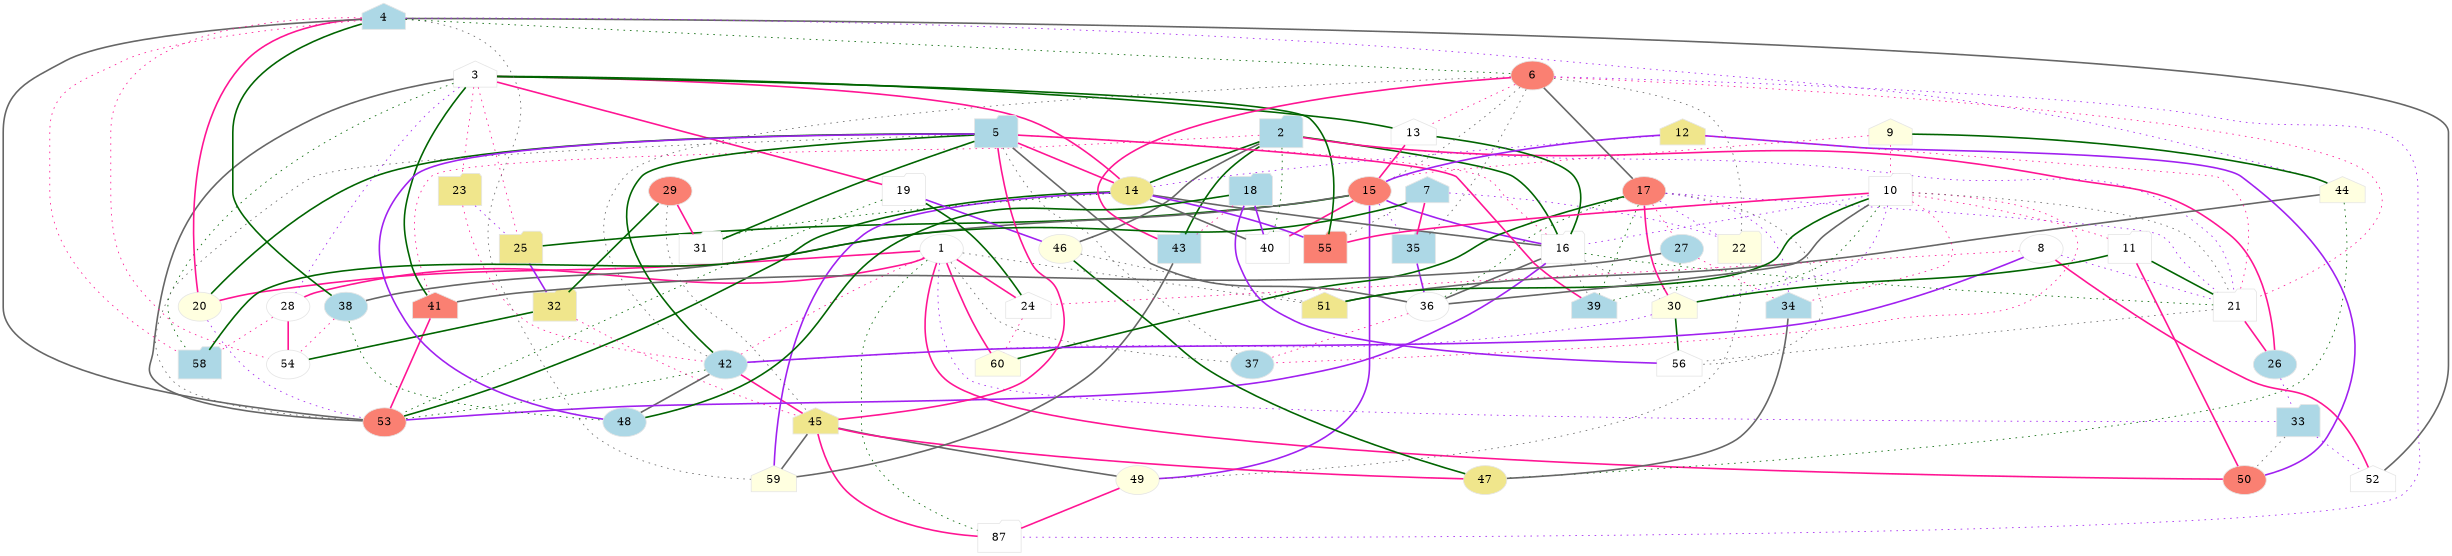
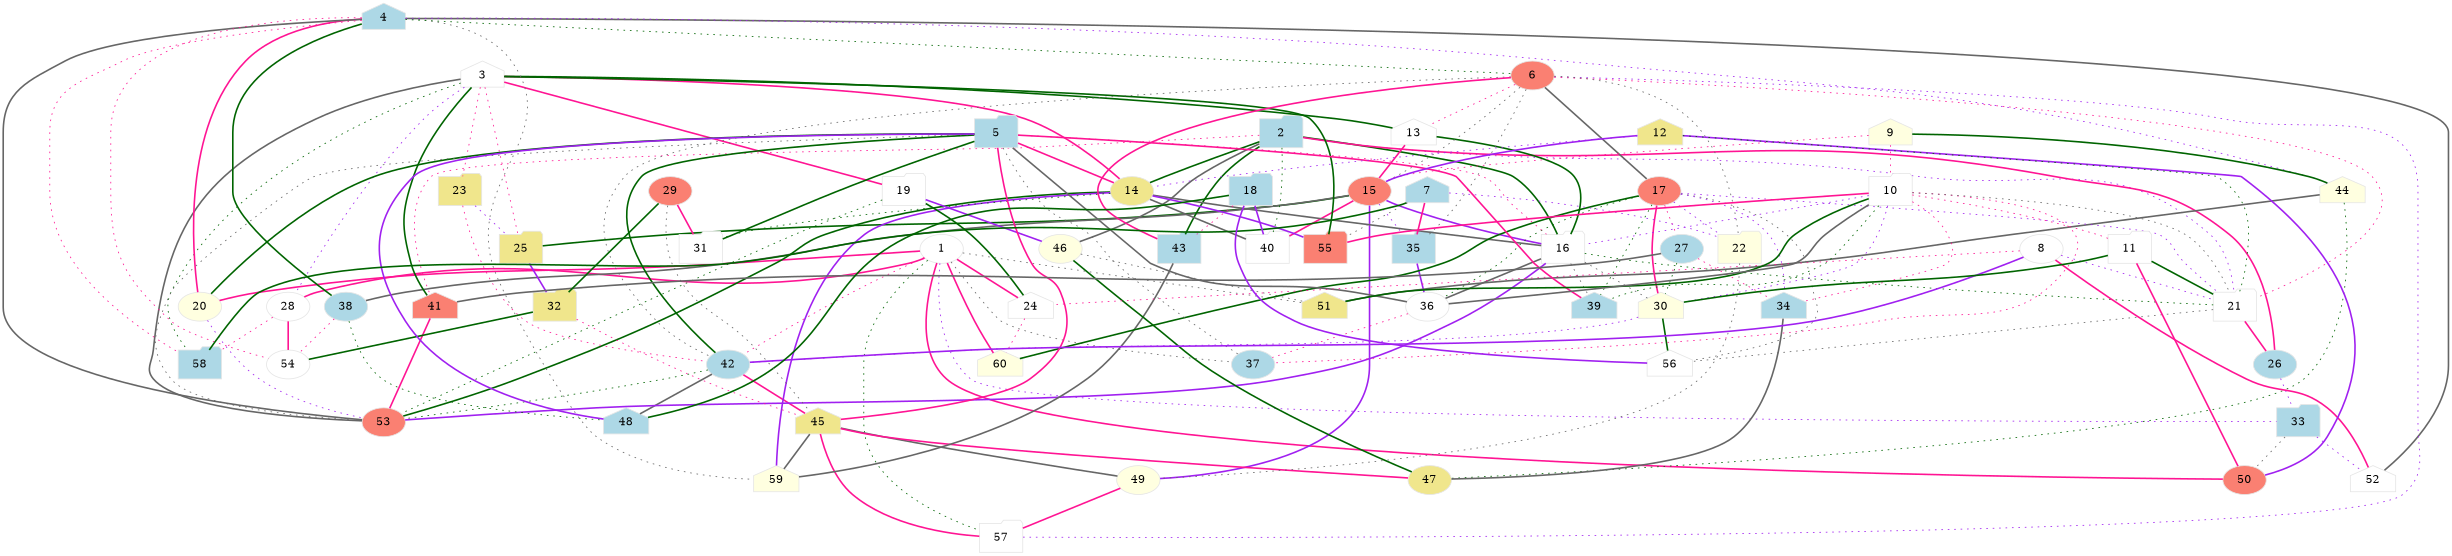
edge "12" -- "21": color deeppink -> darkgreen
node "48": shape ellipse -> house
node "87": label "87" -> "57"
